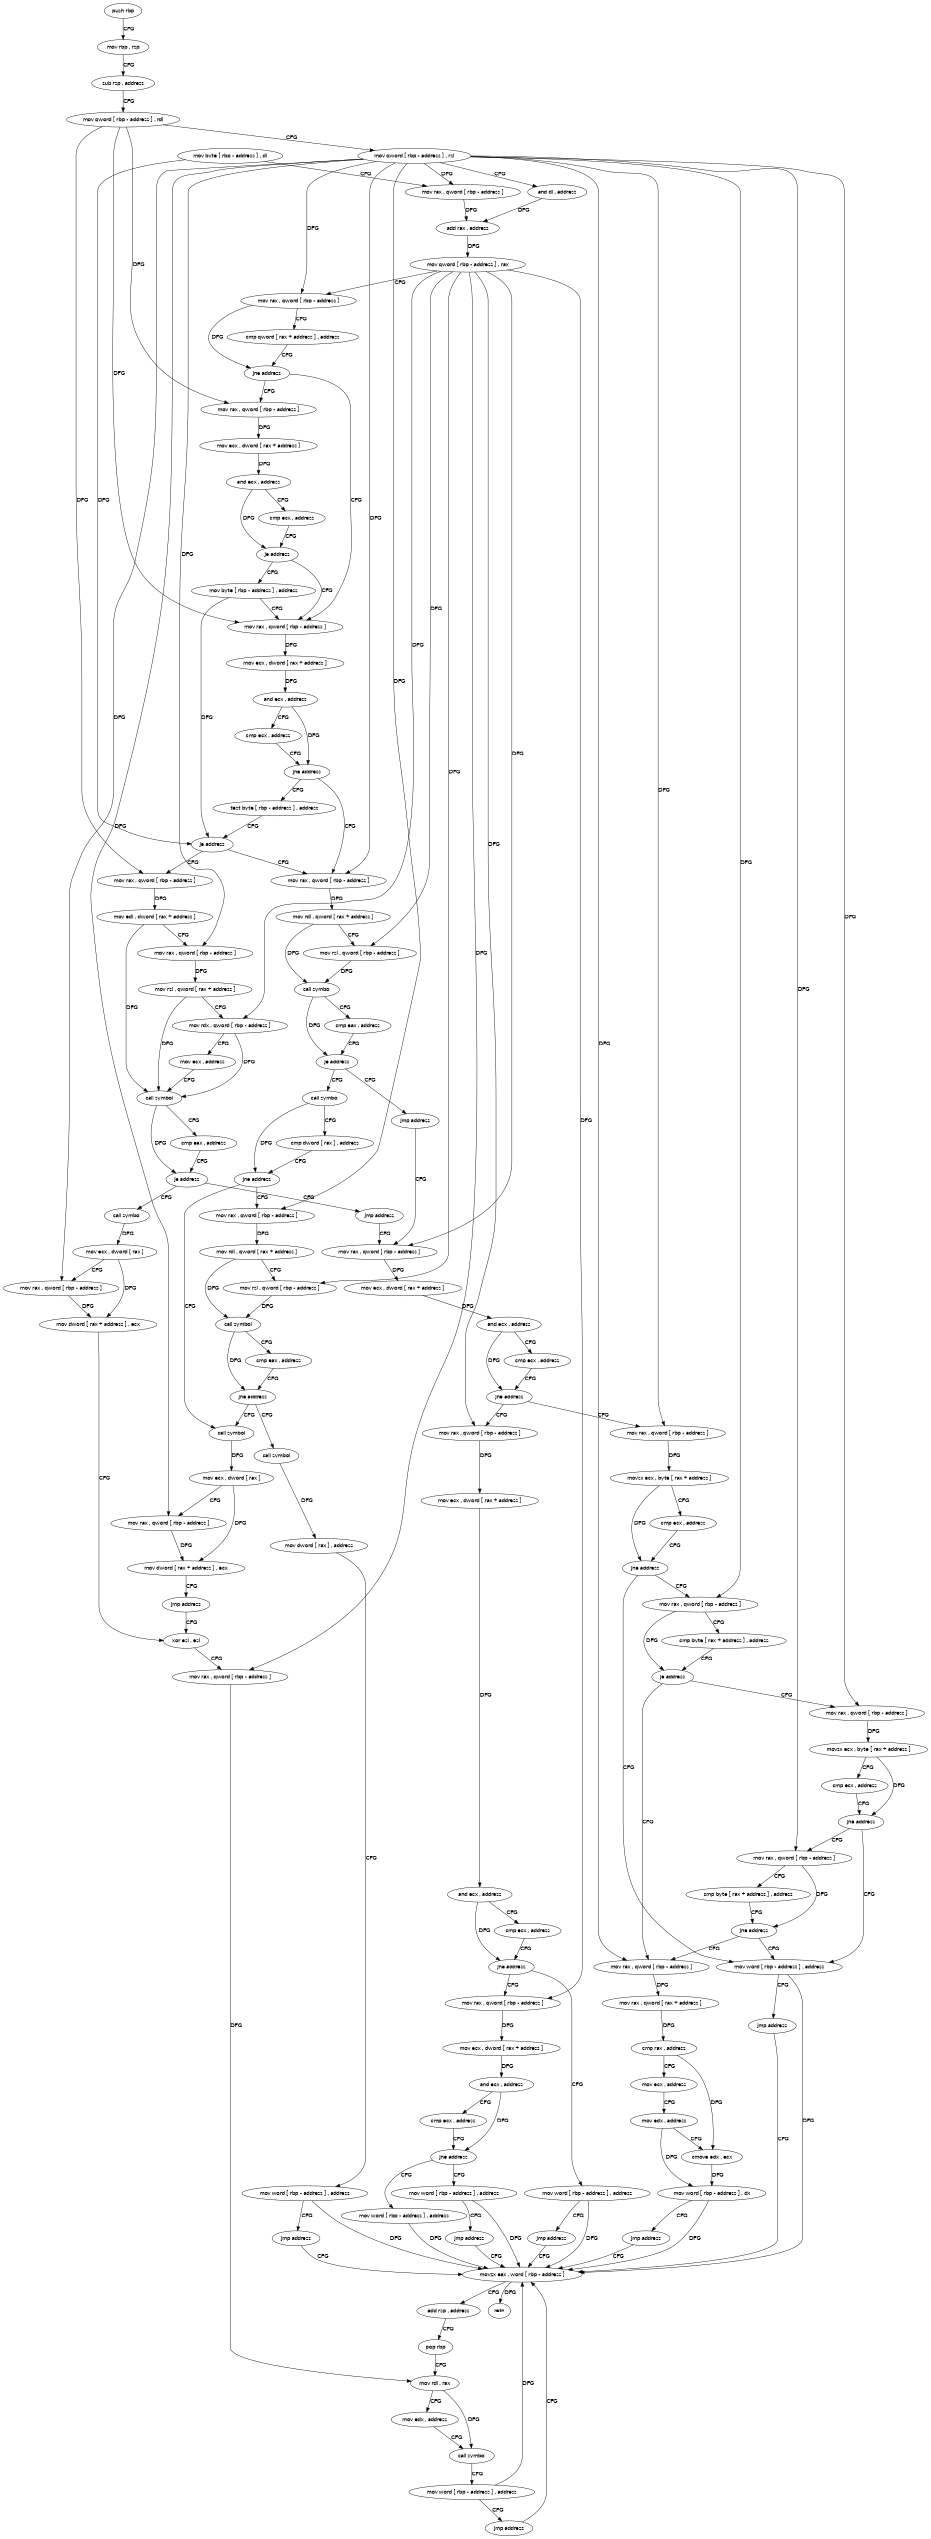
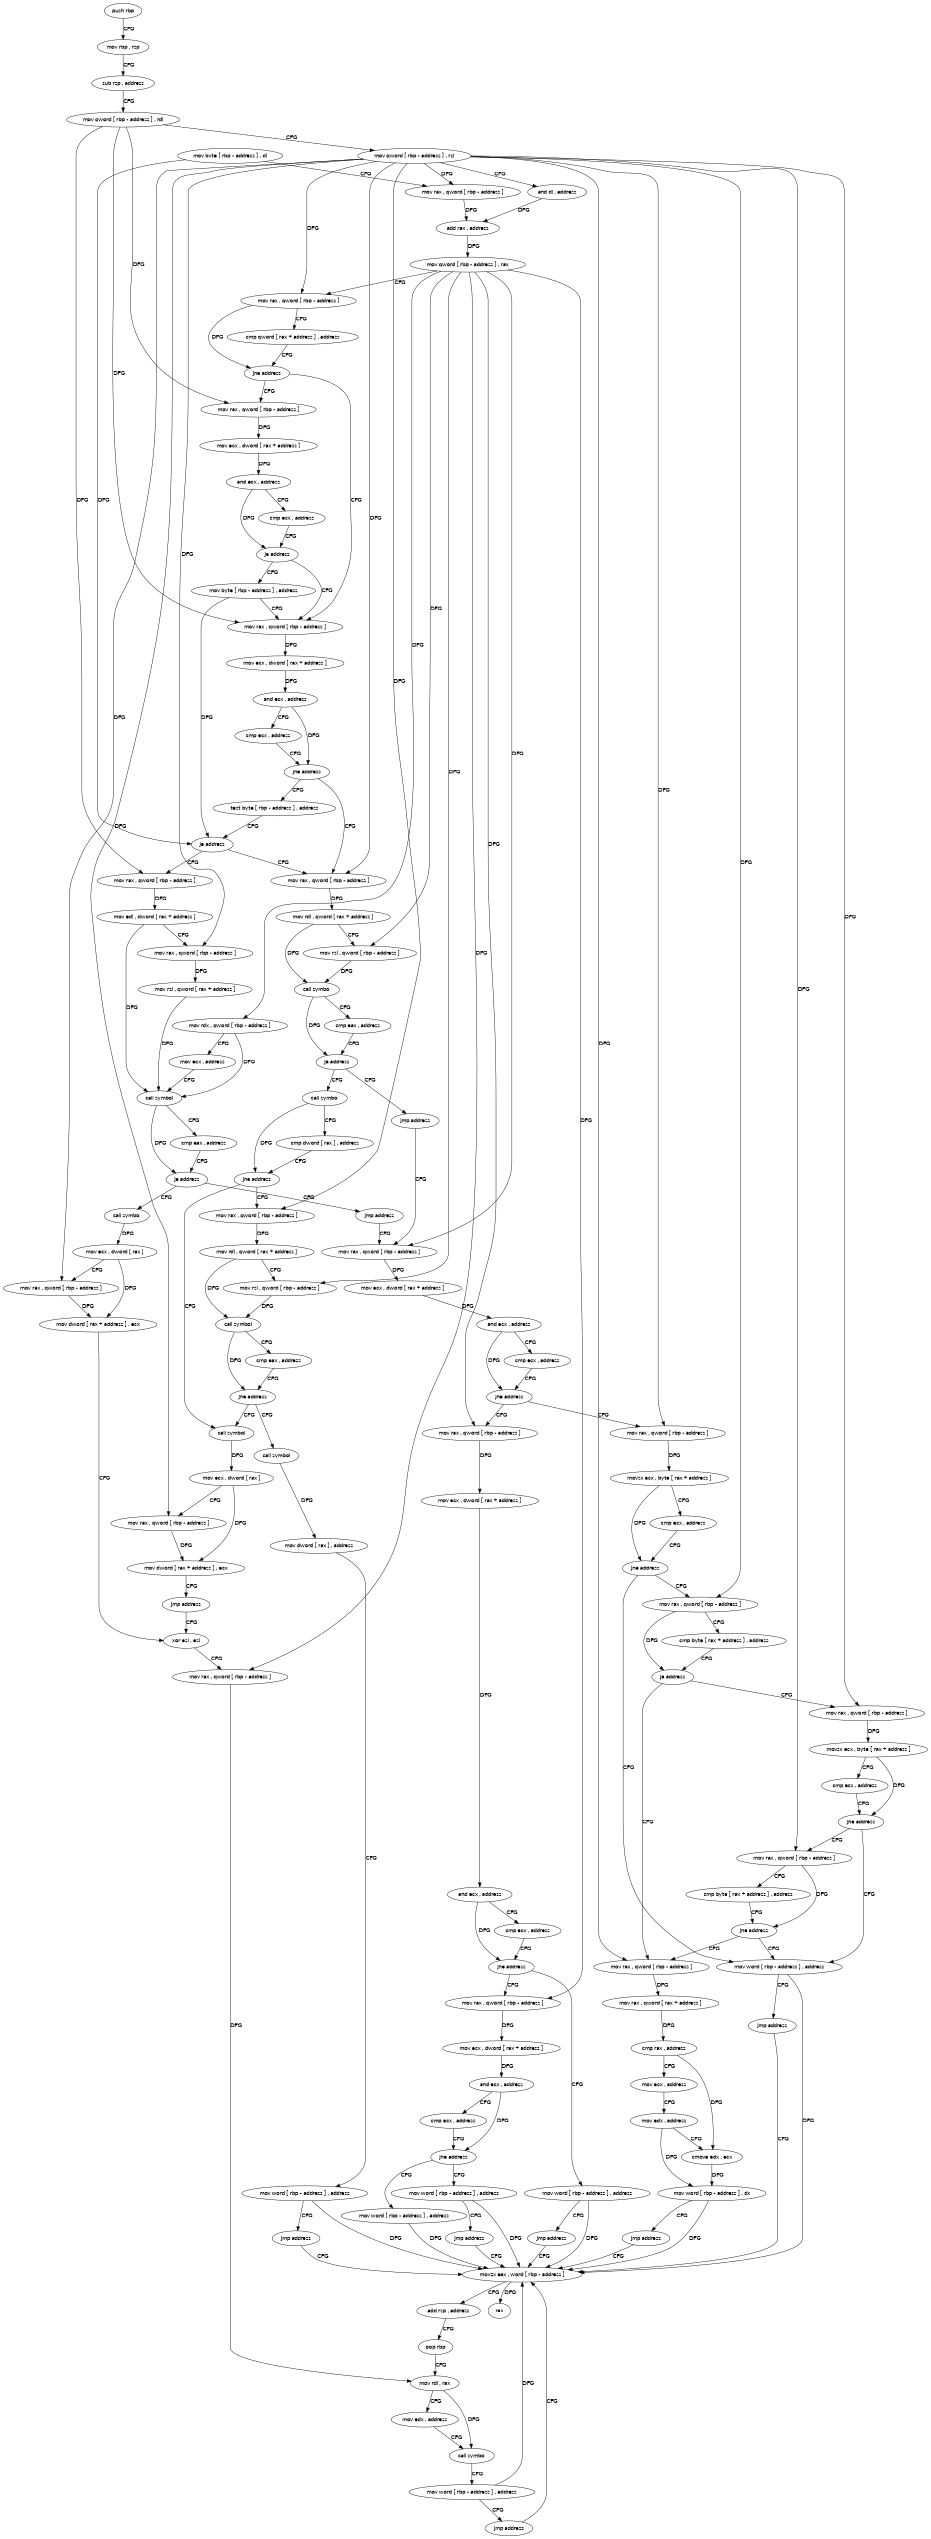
edge "mov rsi , qword [ rax + address ]" -> "mov rdx , qword [ rbp - address ]": removed, label "CFG"
node "retn": label "retn" -> "rax"
